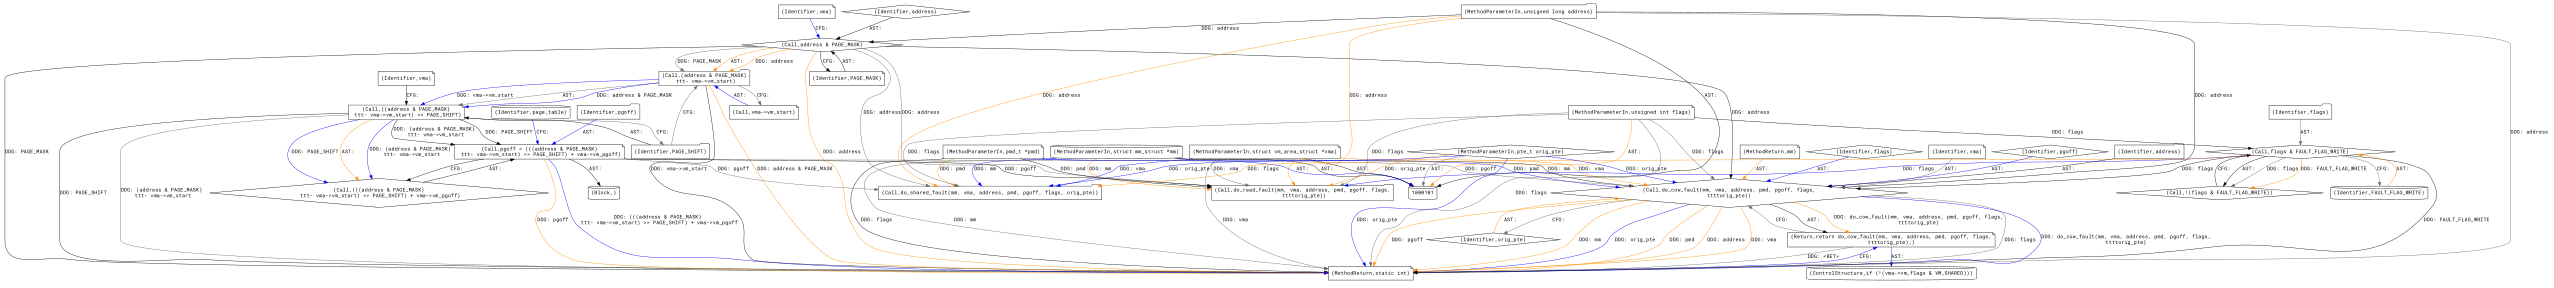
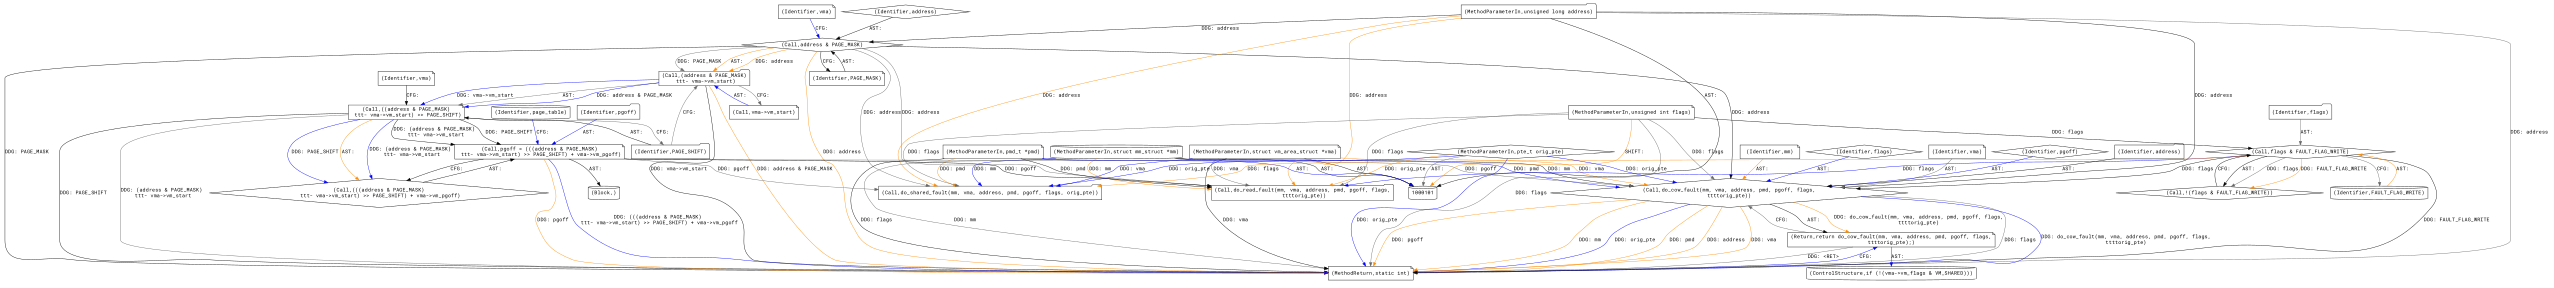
edge "(MethodParameterIn,unsigned int flags)" -> "1000101": label "AST: " -> "SHIFT: "
node "(MethodReturn,mm)": label "(MethodReturn,mm)" -> "(Identifier,mm)"
edge "(MethodParameterIn,struct vm_area_struct *vma)" -> "(MethodReturn,static int)": color gray40 -> black
node "(Identifier,orig_pte)": removed
